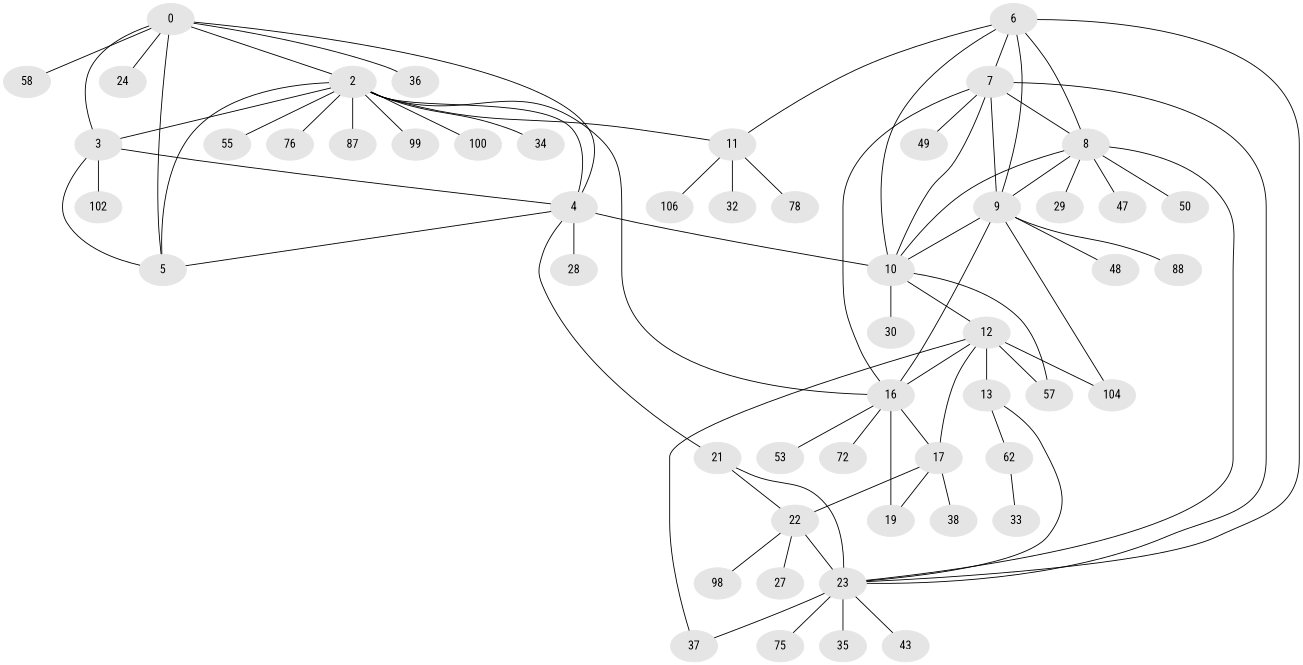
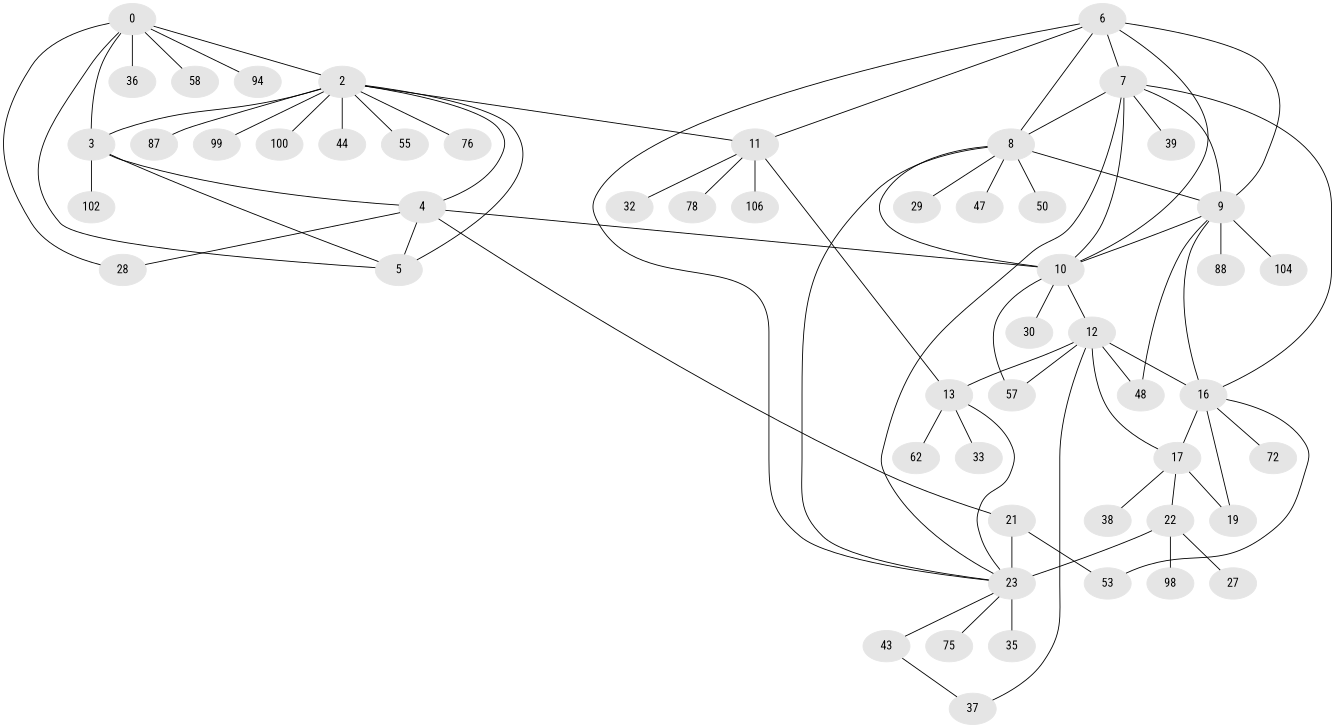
edge "0" -- "4": now "0" -- "28"
node "24": label "24" -> "94"
node "34": label "34" -> "44"
node "49": label "49" -> "39"
edge "2" -- "16": removed
edge "11" -- "13": added
edge "12" -- "104": now "12" -- "48"
edge "21" -- "22": now "21" -- "53"
edge "62" -- "33": now "13" -- "33"
edge "23" -- "37": now "43" -- "37"
